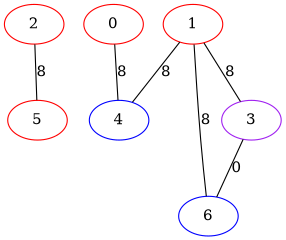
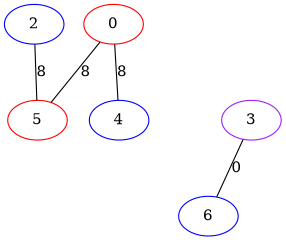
node "2": color red -> blue
node "1": removed
edge "0" -- "5": added, label "8"
